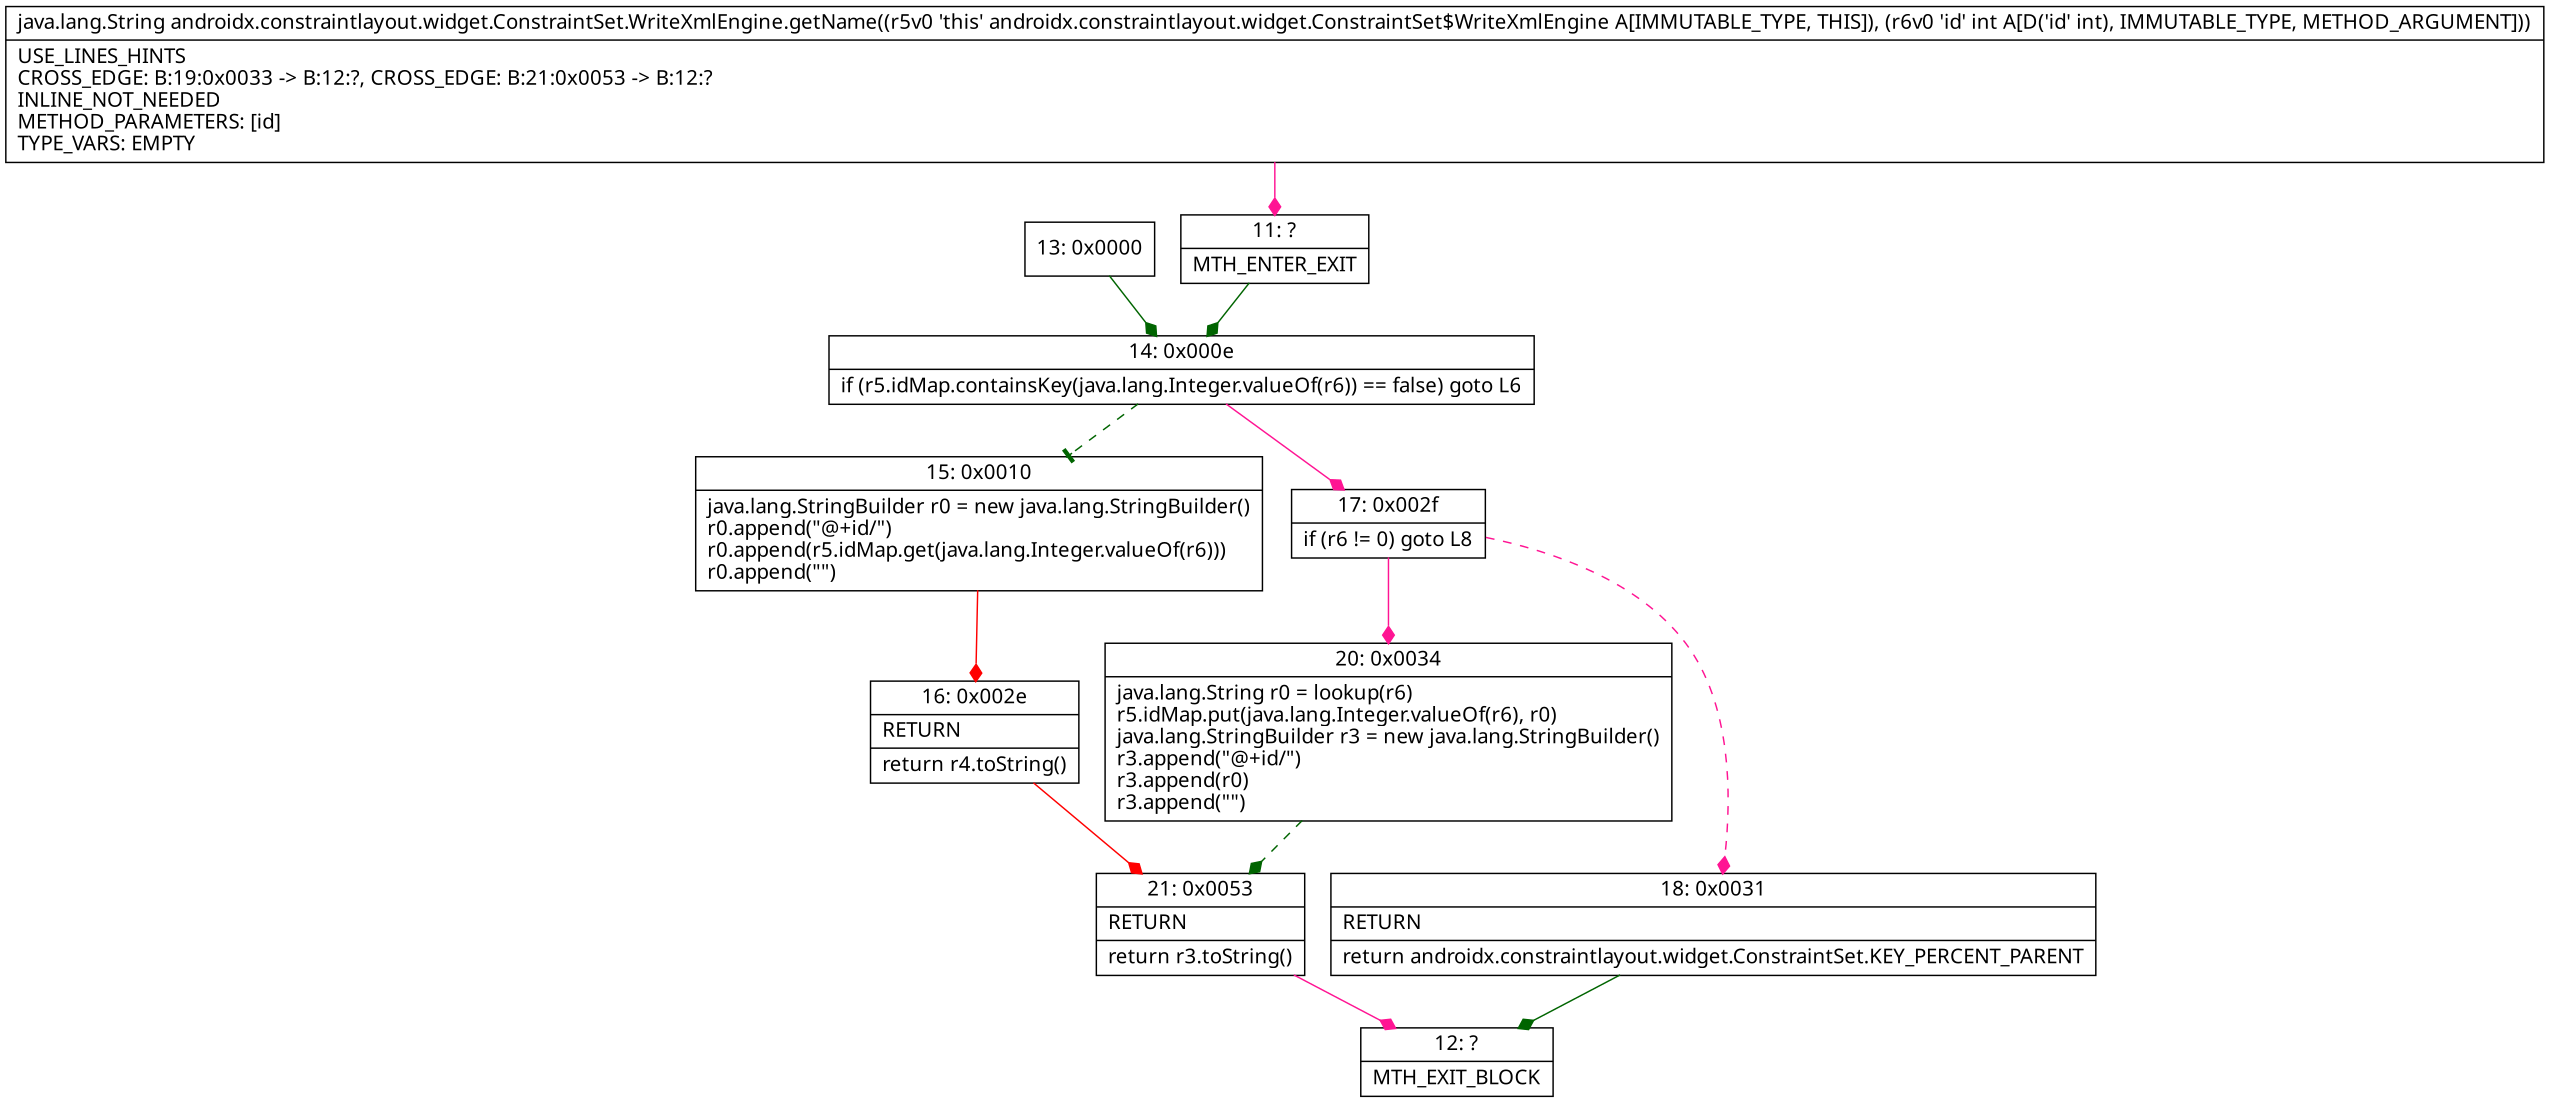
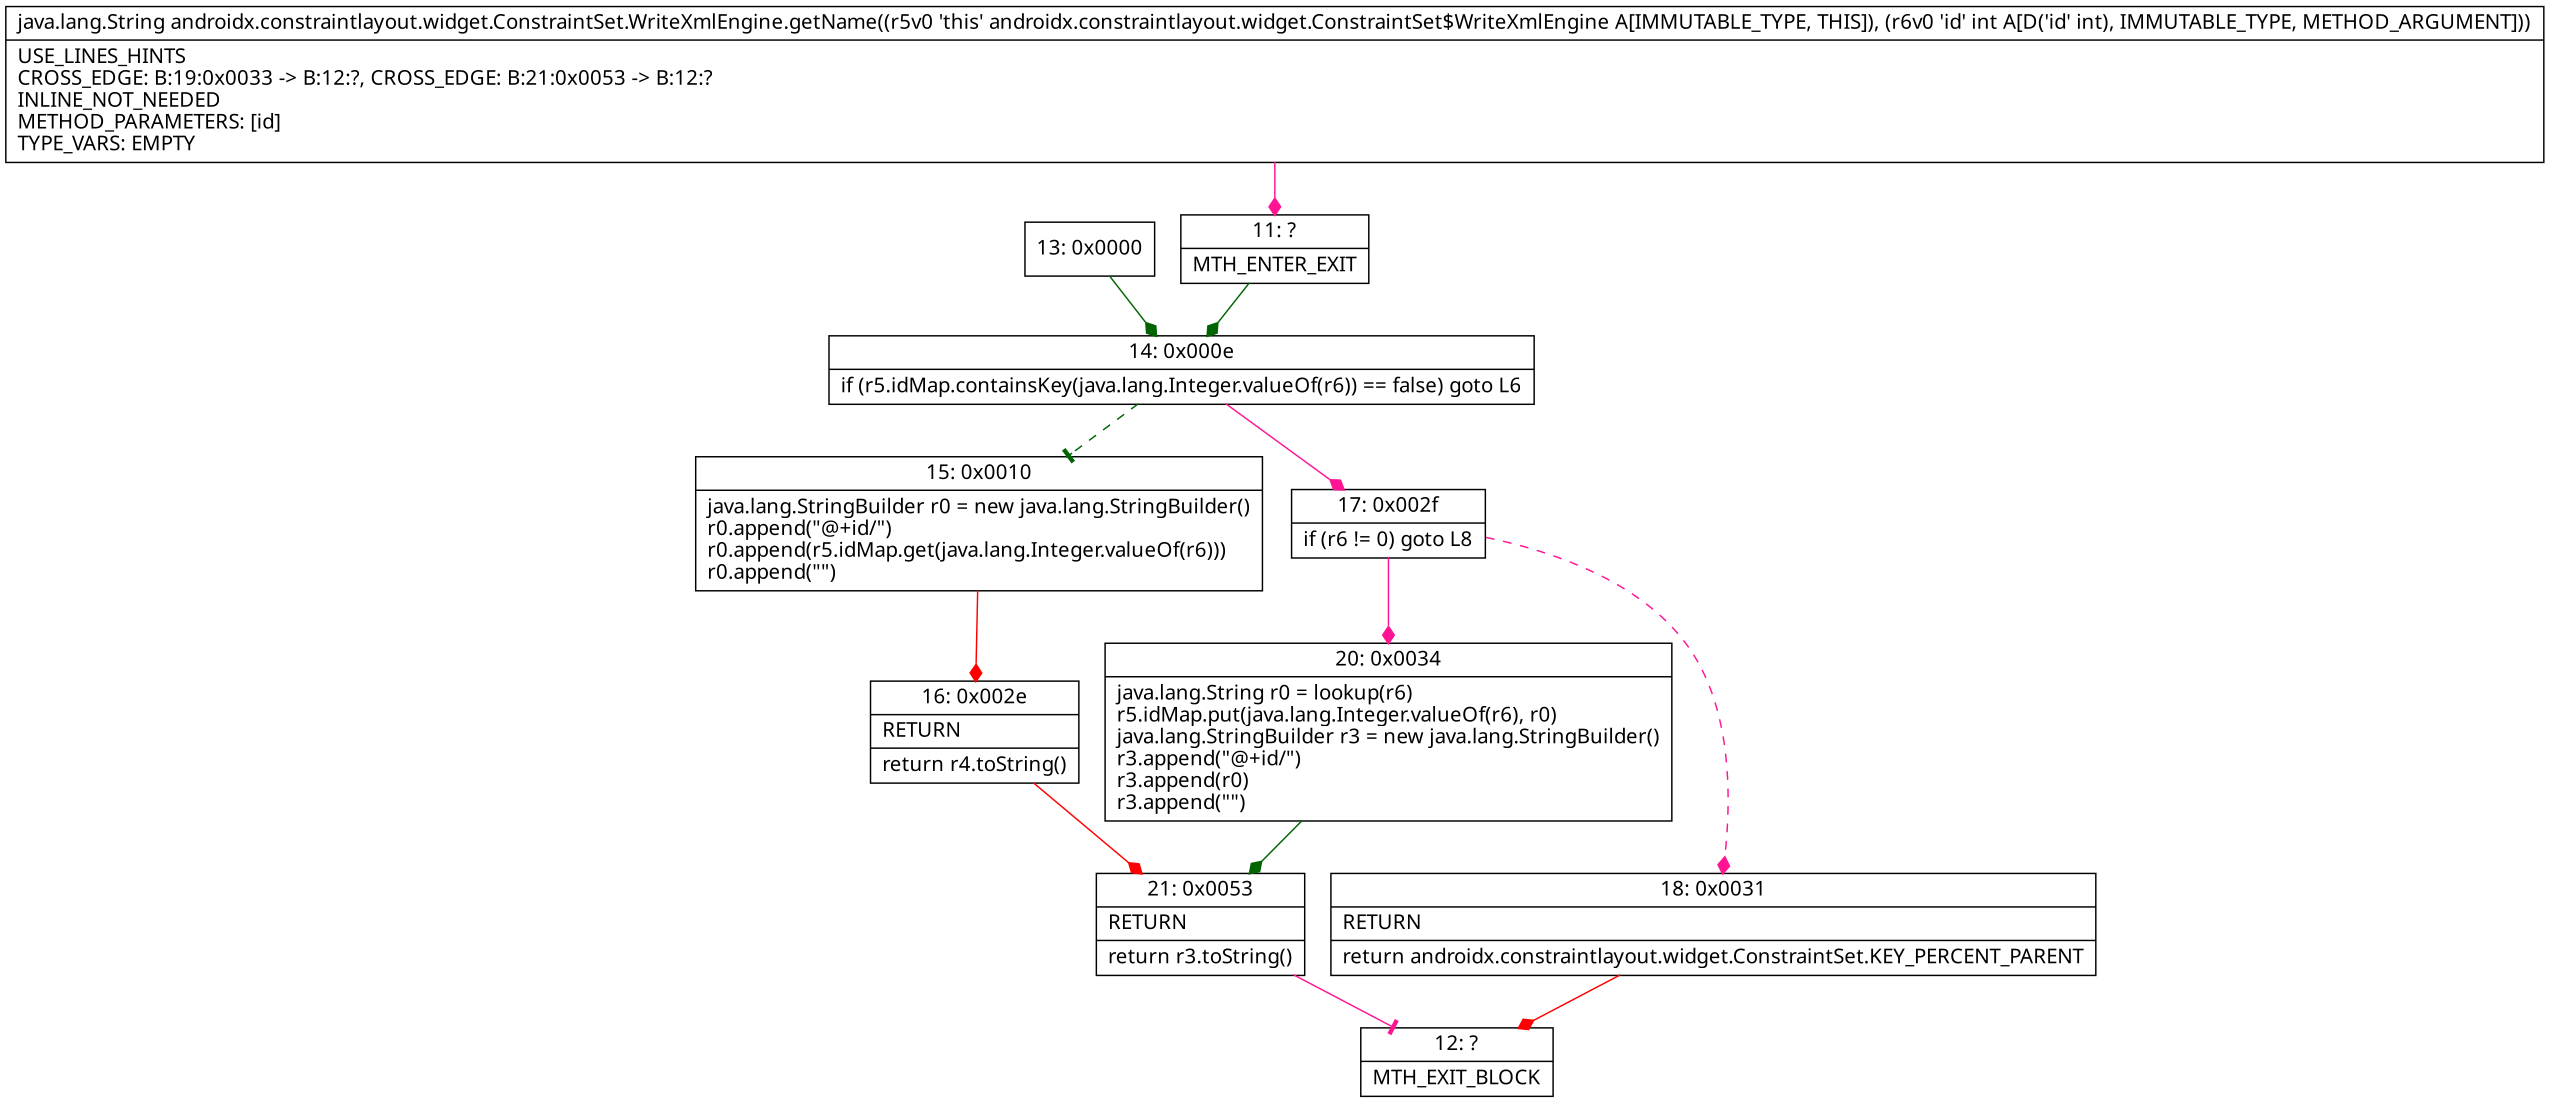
edge "20: 0x0034" -> "21: 0x0053": style dashed -> solid
edge "18: 0x0031" -> "12: ?": color darkgreen -> red
edge "21: 0x0053" -> "12: ?": arrowhead diamond -> tee
